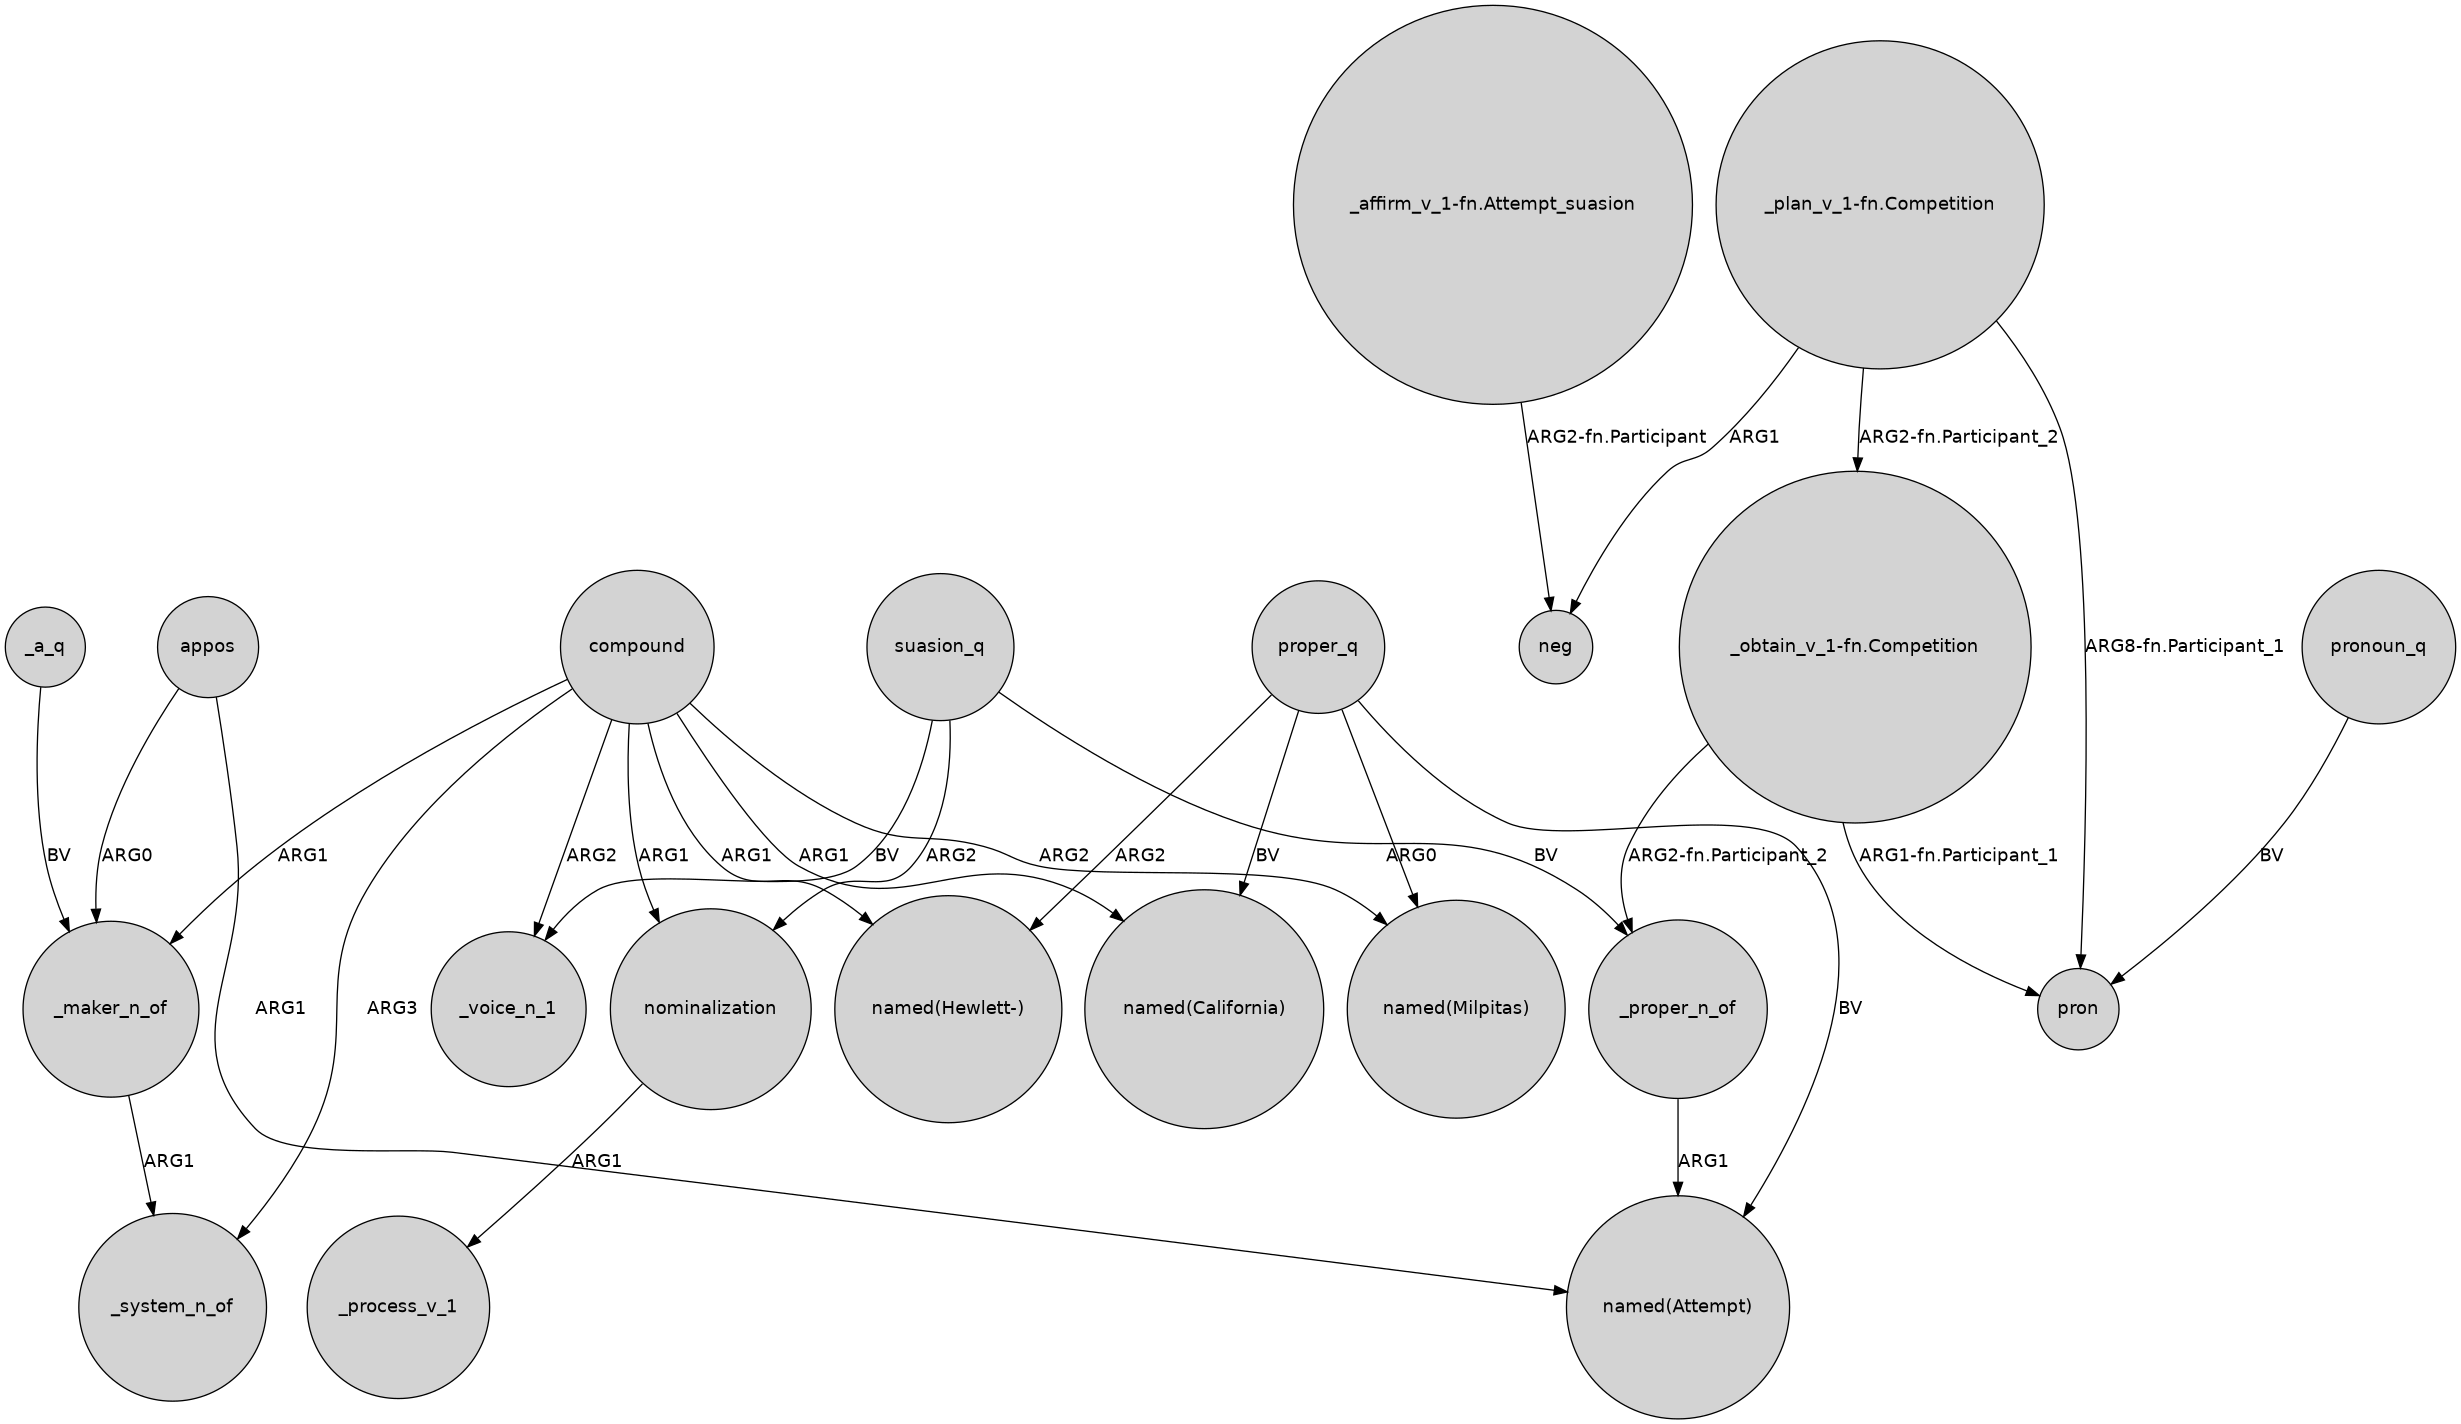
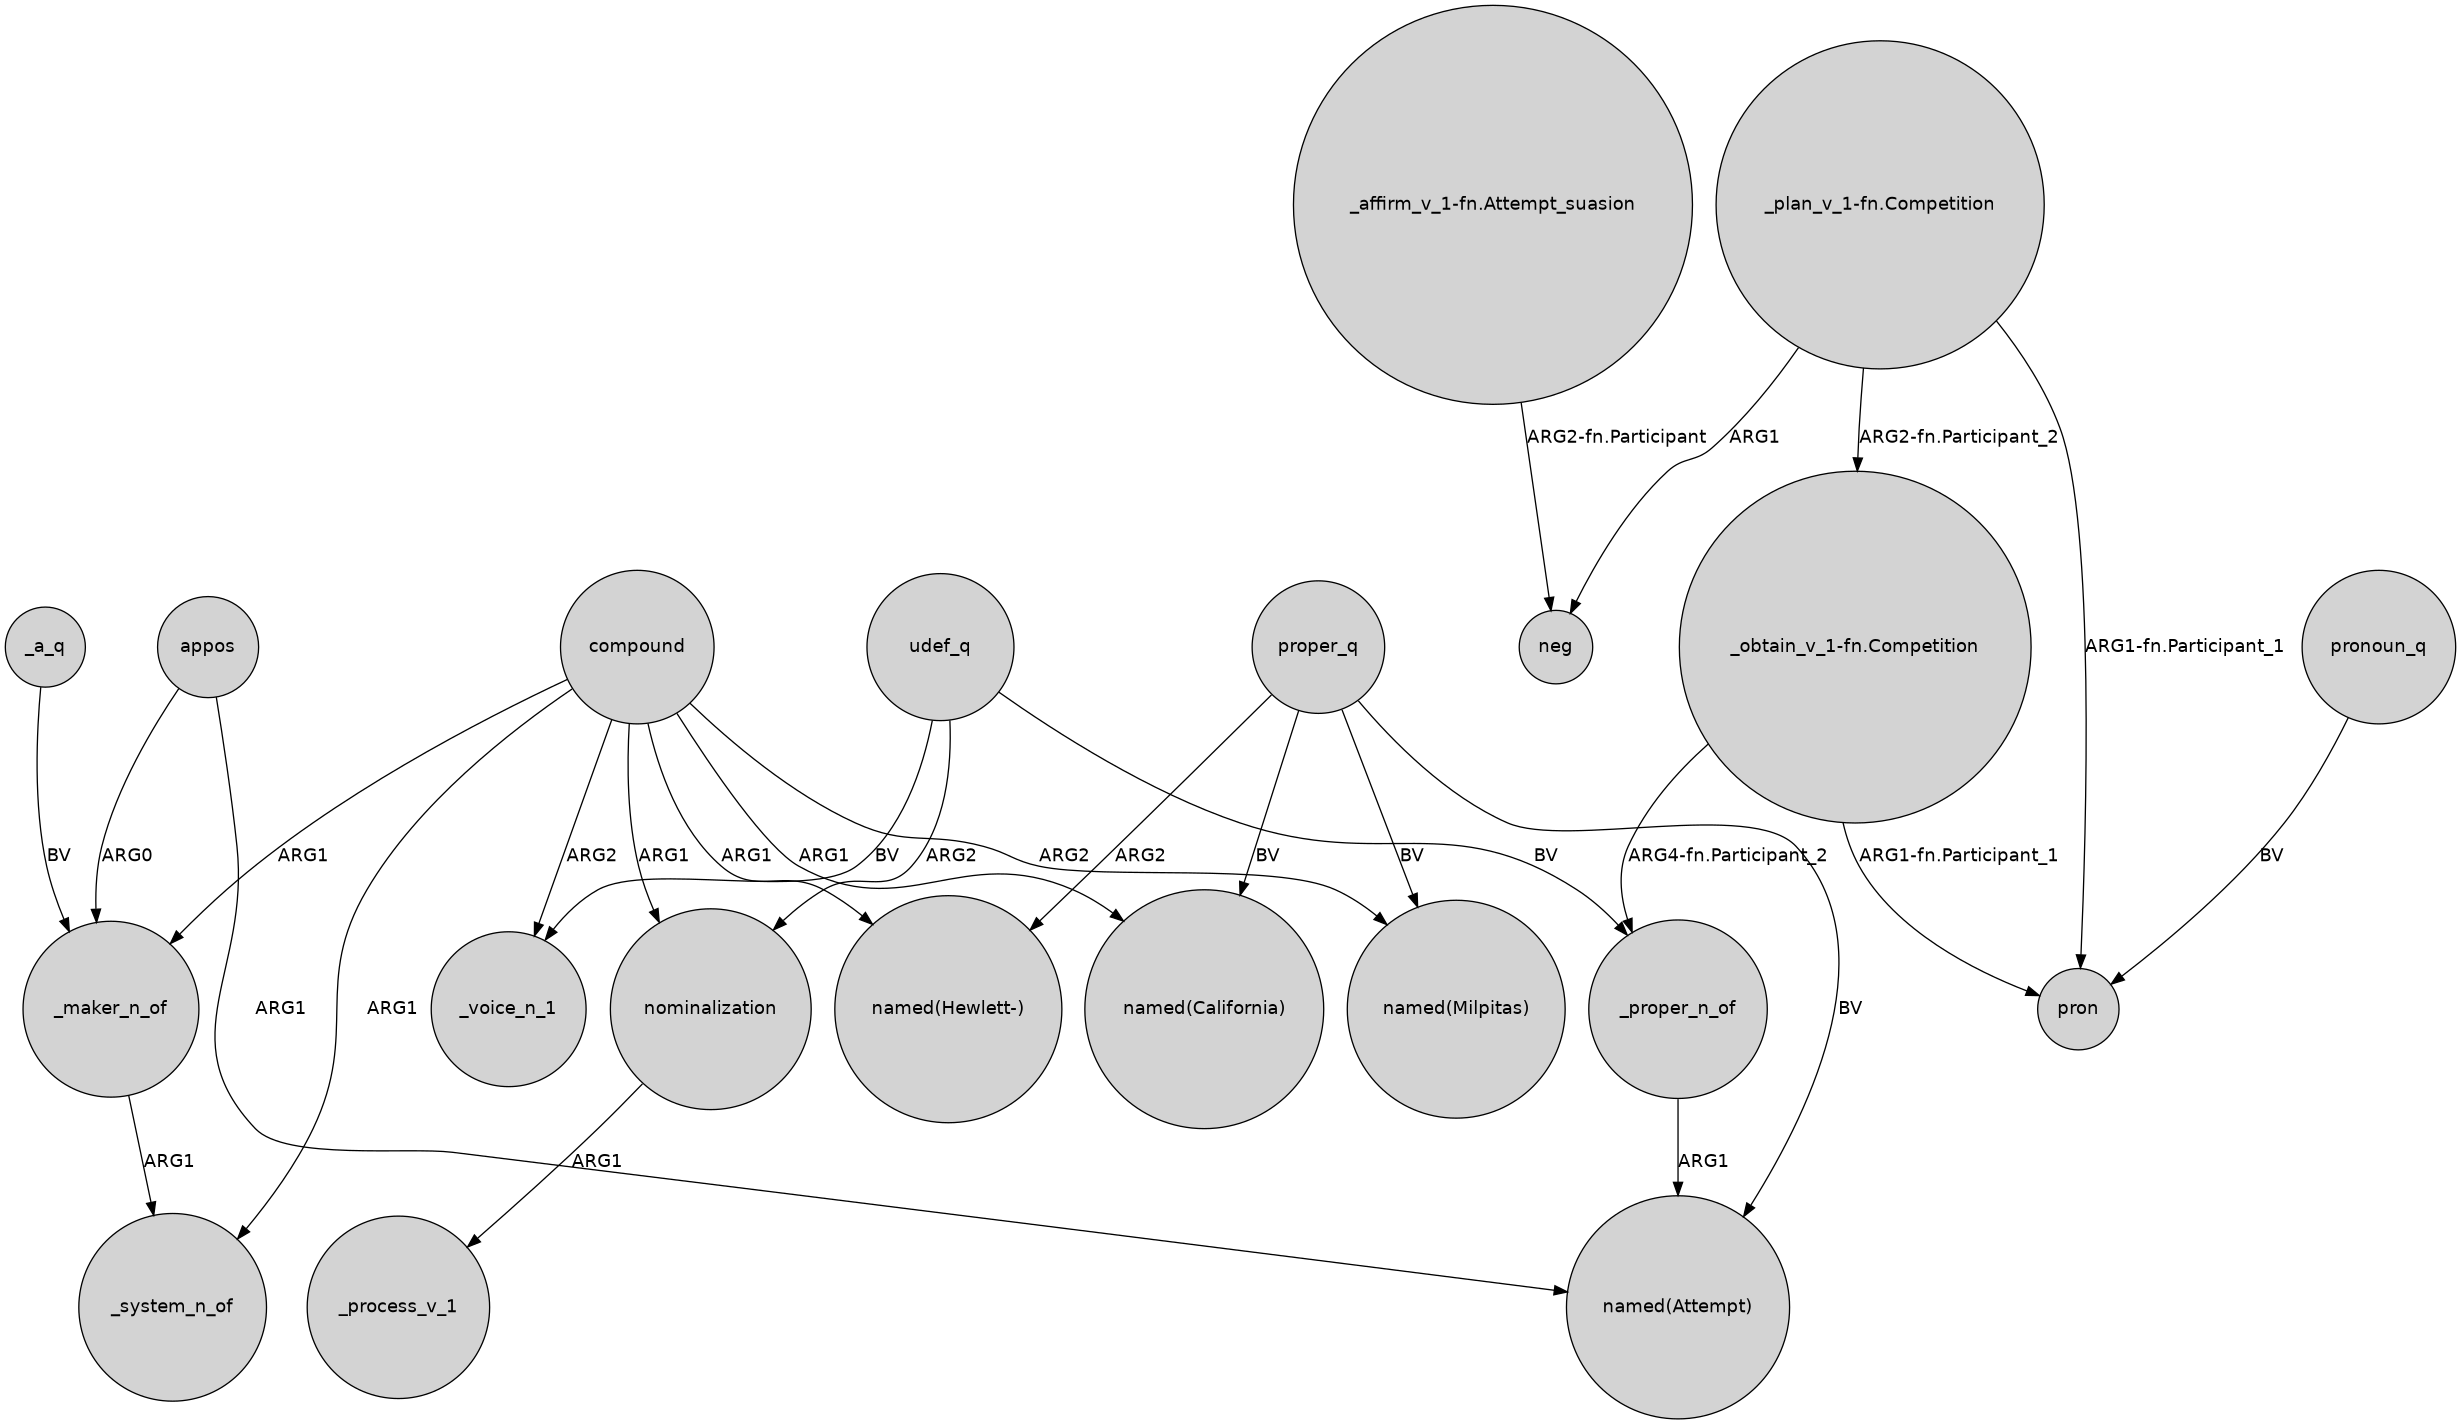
node "suasion_q": label "suasion_q" -> "udef_q"
edge "_plan_v_1-fn.Competition" -> "pron": label "ARG8-fn.Participant_1" -> "ARG1-fn.Participant_1"
edge "proper_q" -> "named(Milpitas)": label "ARG0" -> "BV"
edge "_obtain_v_1-fn.Competition" -> "_proper_n_of": label "ARG2-fn.Participant_2" -> "ARG4-fn.Participant_2"
edge "compound" -> "_system_n_of": label "ARG3" -> "ARG1"
